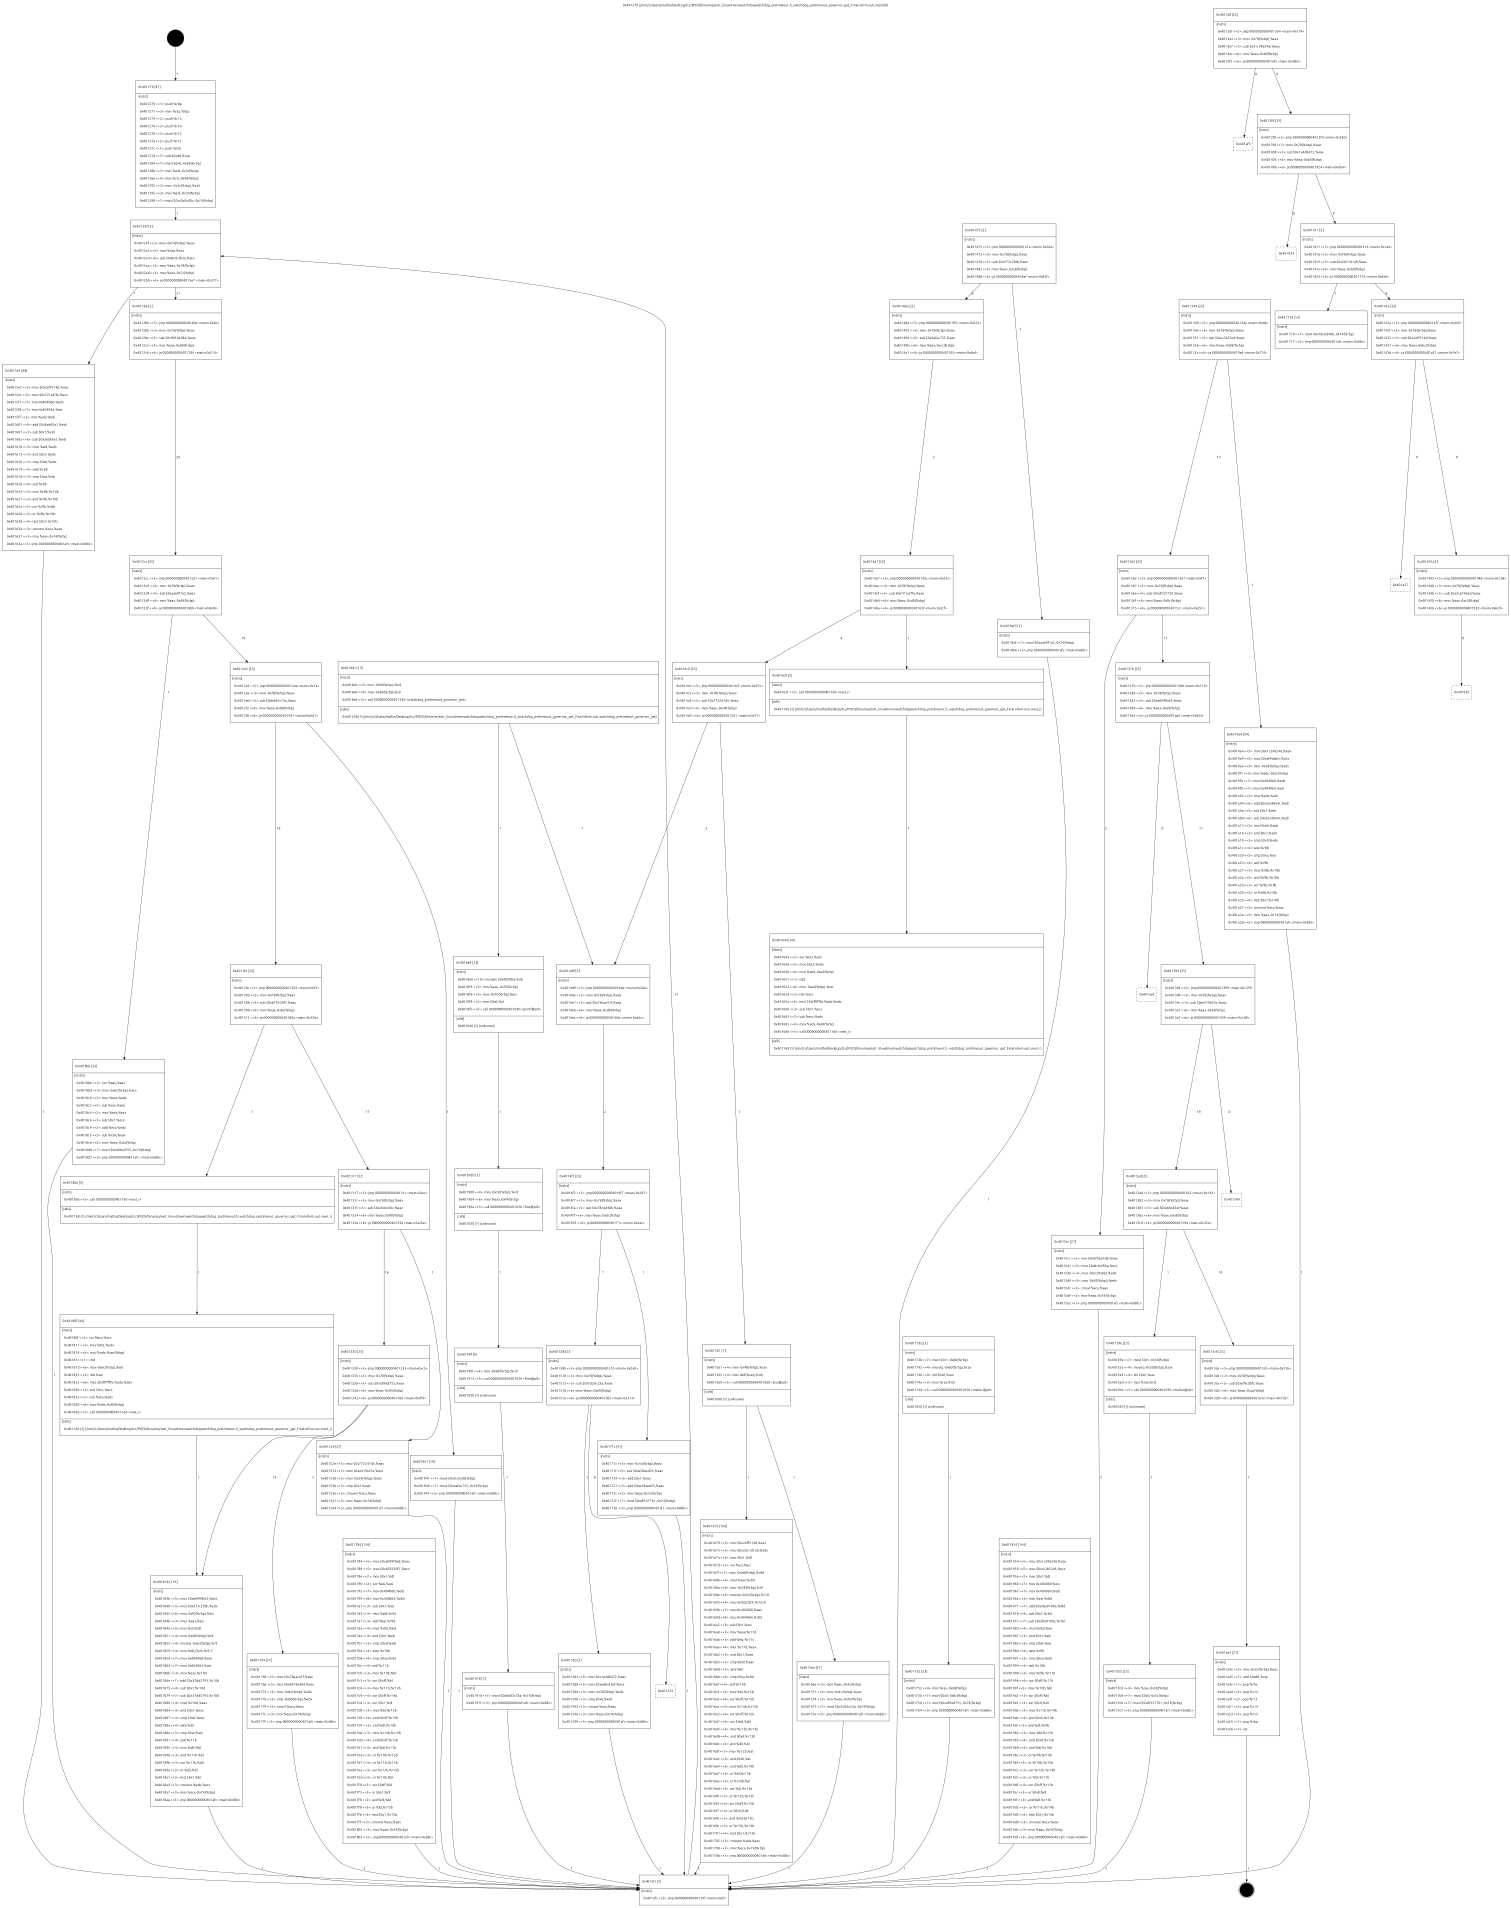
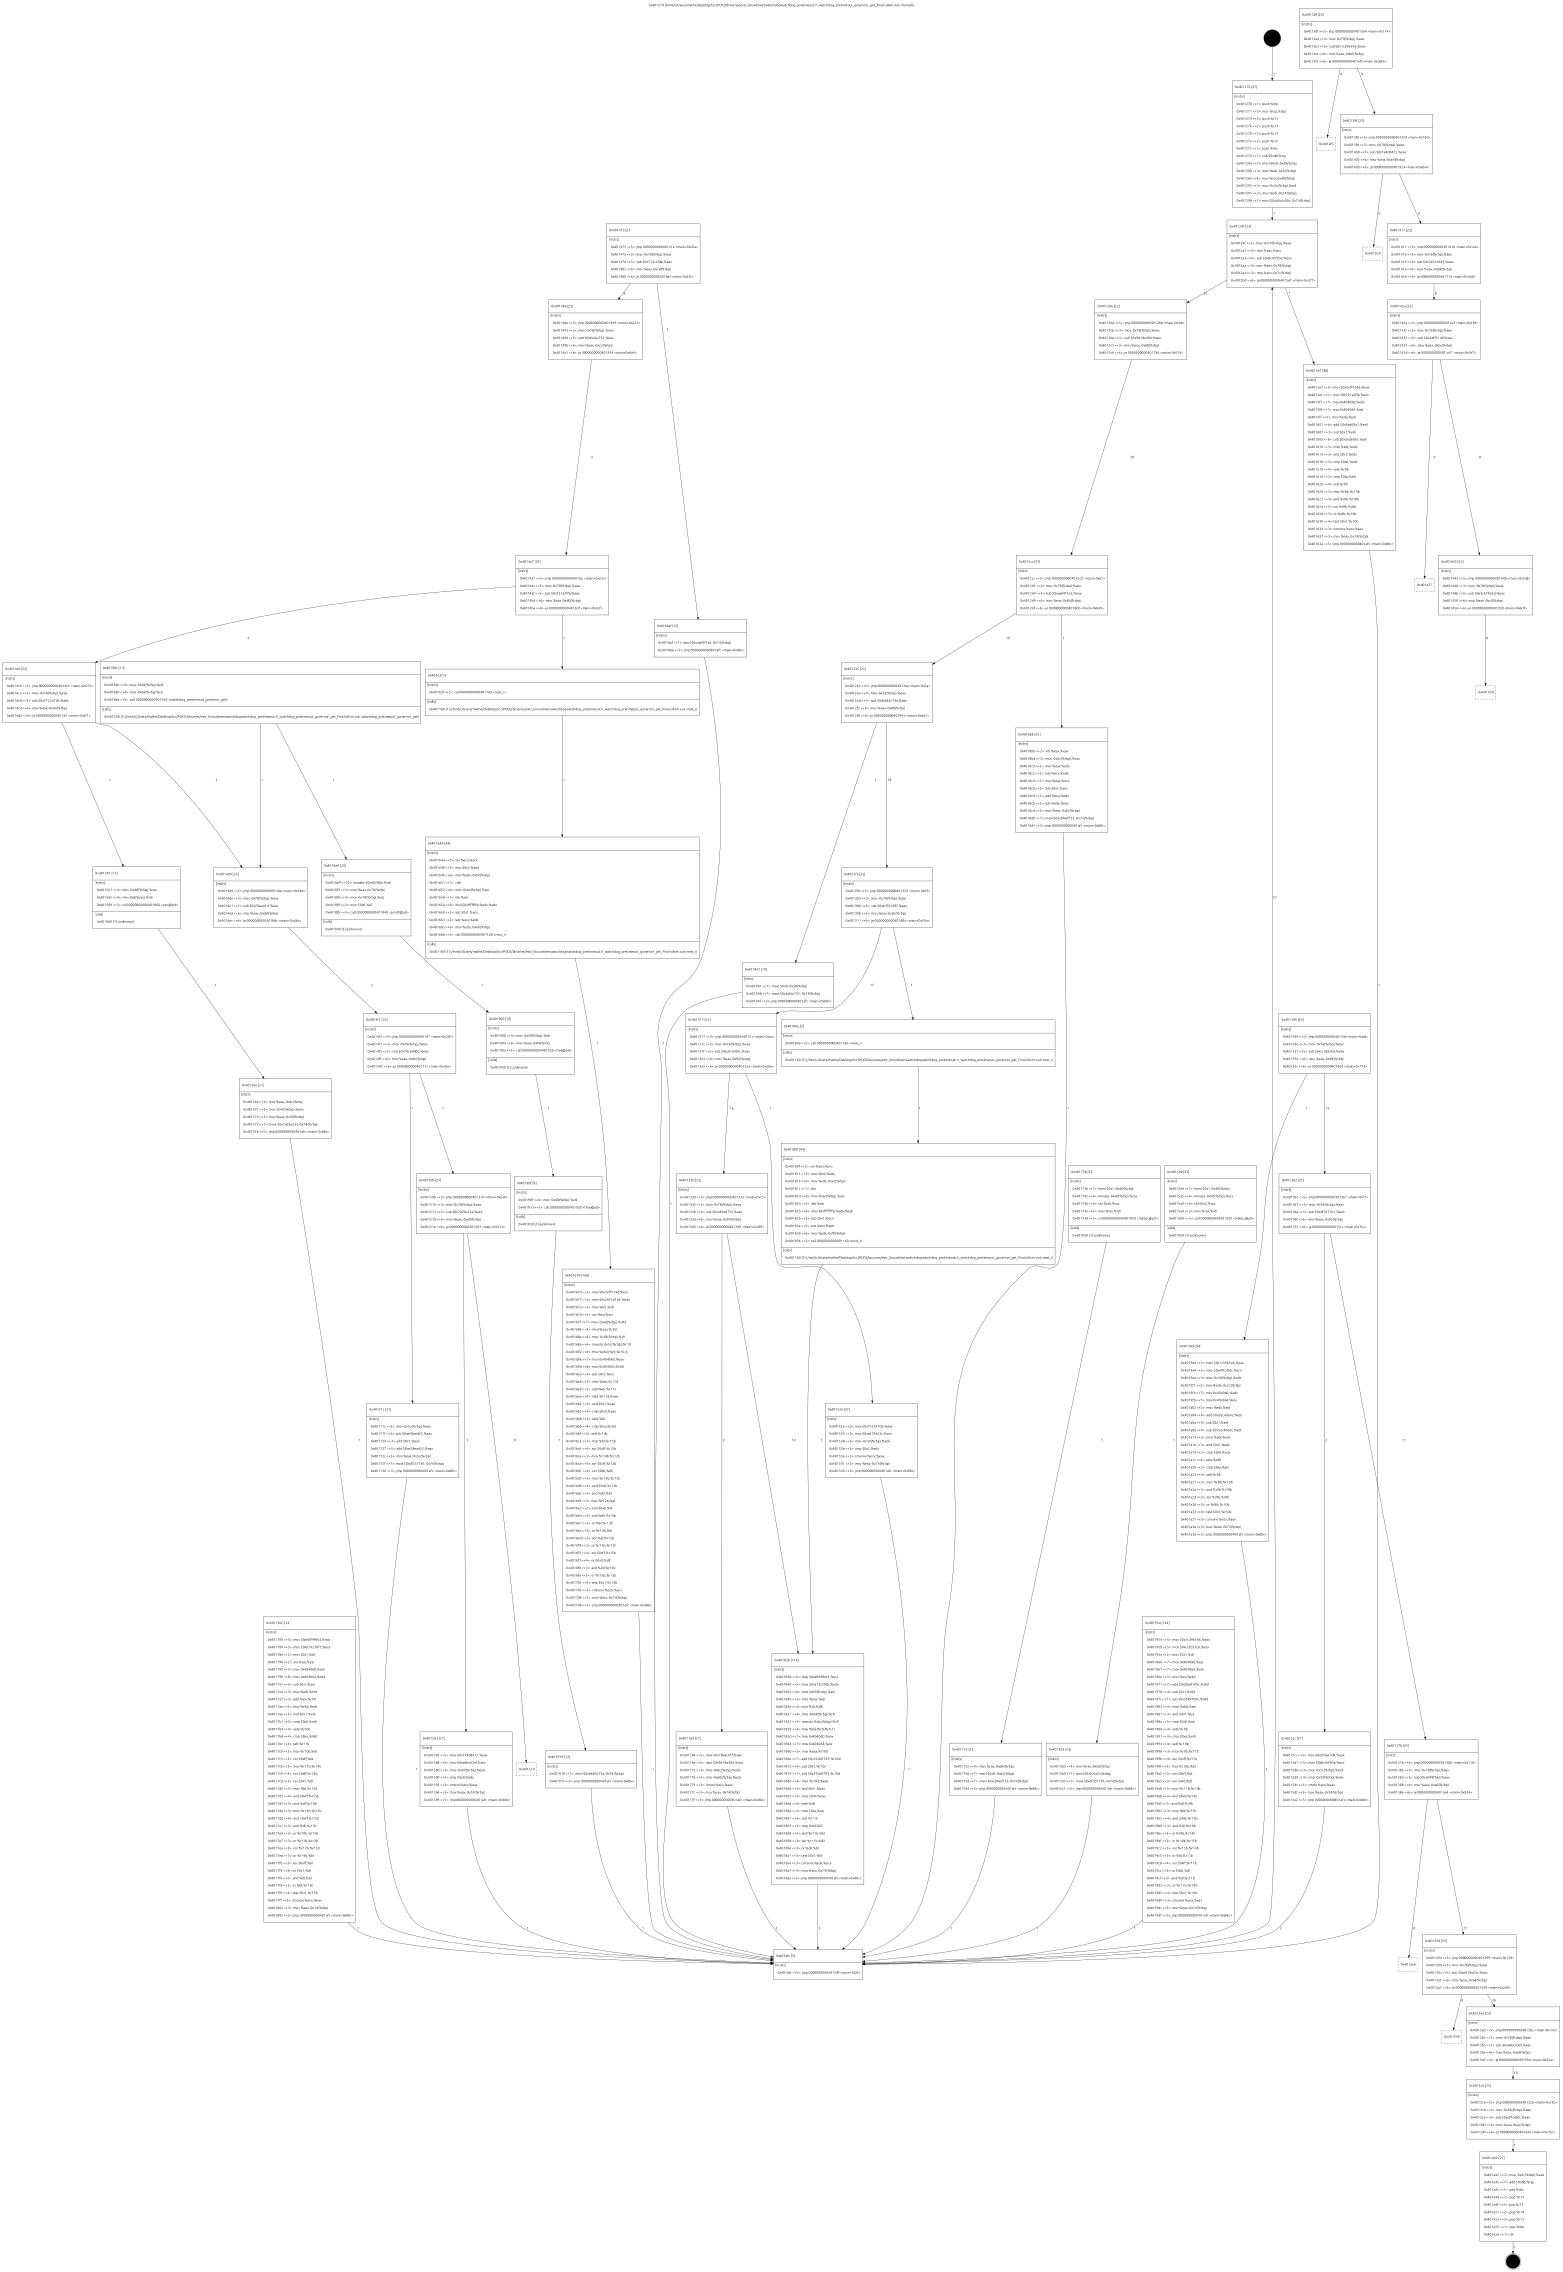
node "0x401710 [12]": removed
edge "0x4013ad [25]" -> "0x40159e [23]": removed, label "1"
edge "0x401561 [13]" -> "0x401670 [160]": now "0x401644 [44]" -> "0x401670 [160]"
